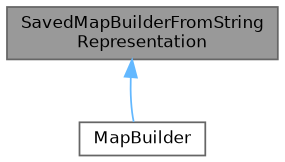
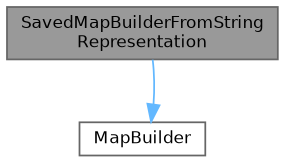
edge "MapBuilder" -> "SavedMapBuilderFromString Representation": reversed
